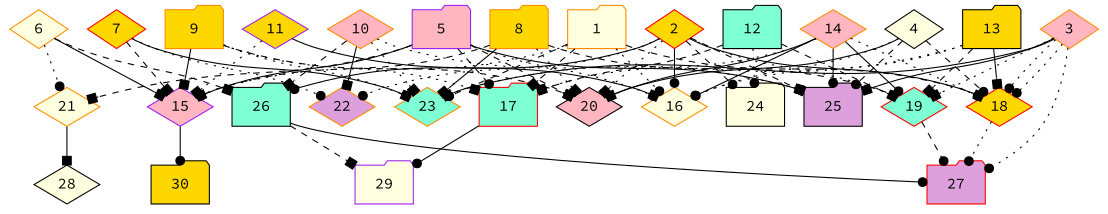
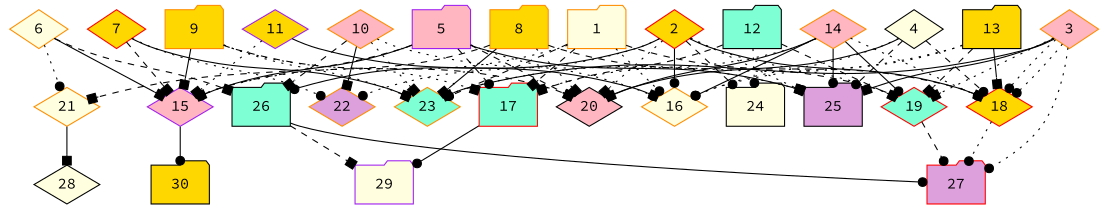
edge "2" -> "25": style dashed -> dotted
